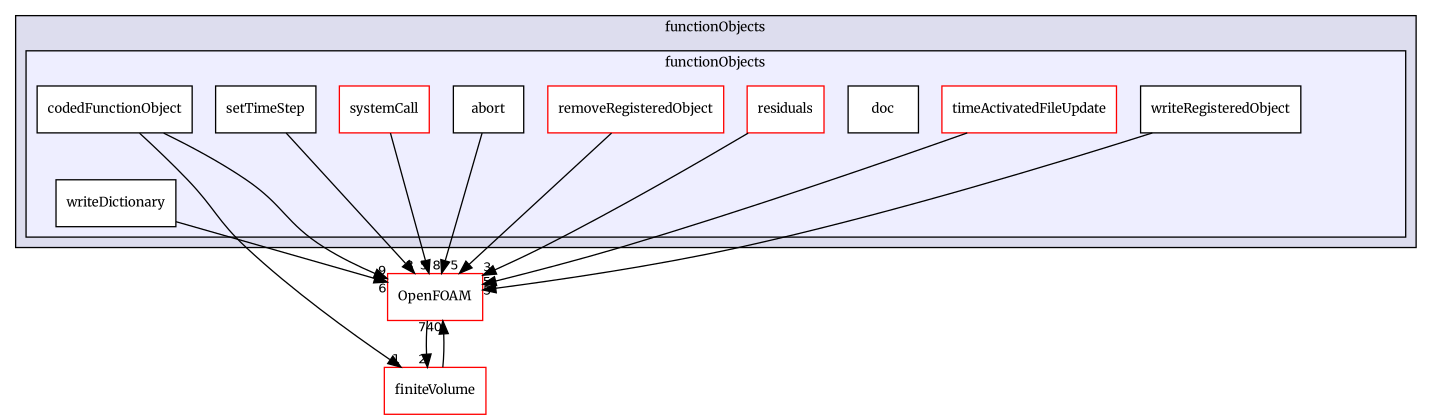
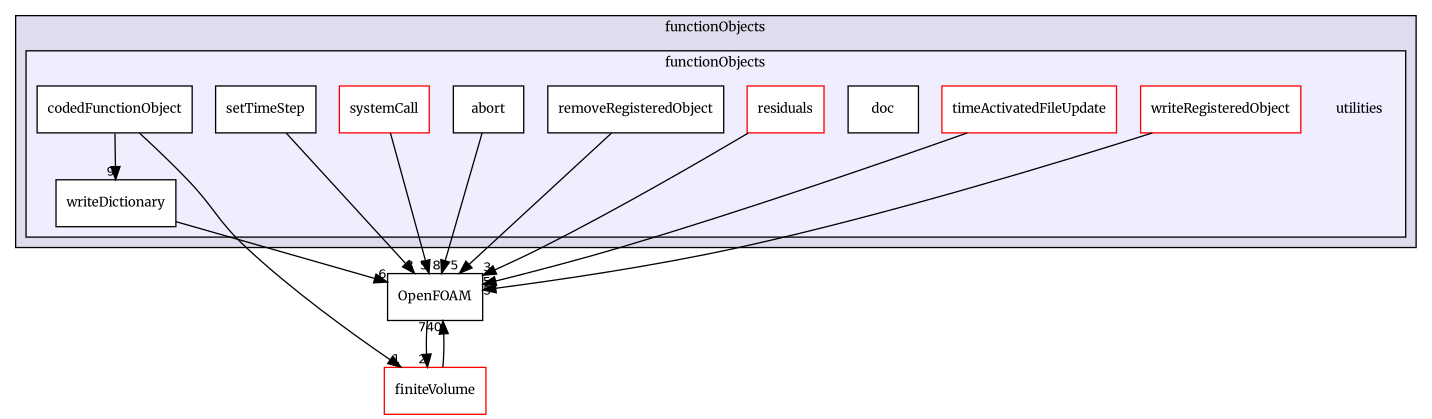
node "removeRegisteredObject": color red -> black
node "writeRegisteredObject": color black -> red
node "utilities": added
edge "codedFunctionObject" -> "OpenFOAM": now "codedFunctionObject" -> "writeDictionary"
node "OpenFOAM": color red -> black
